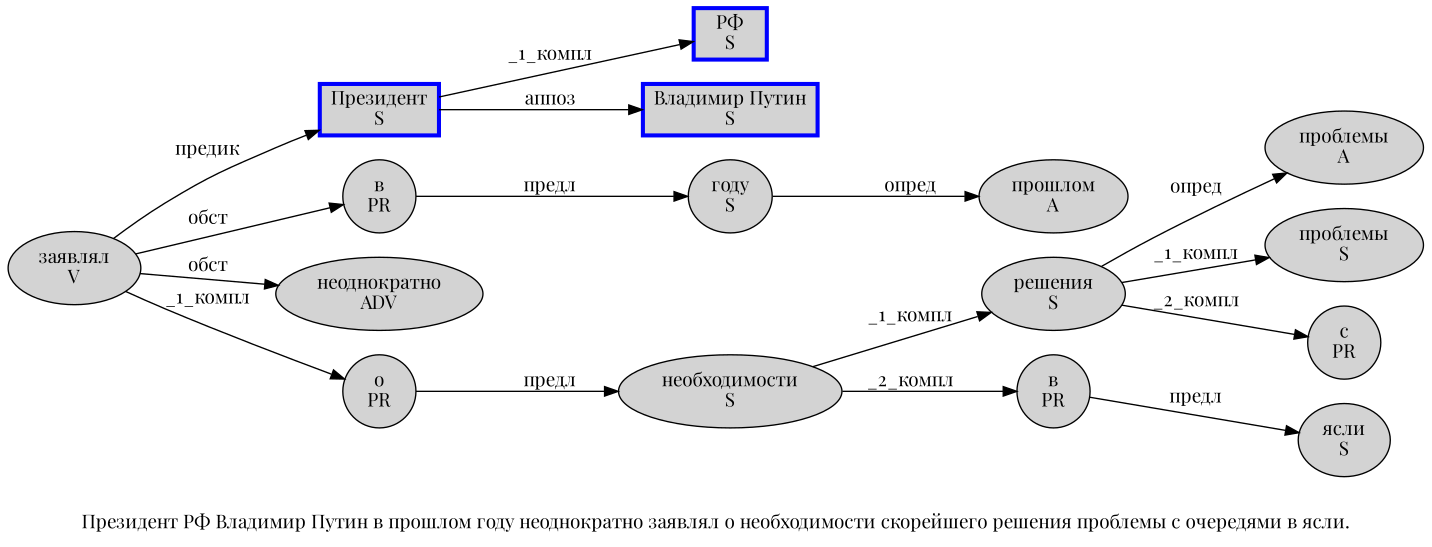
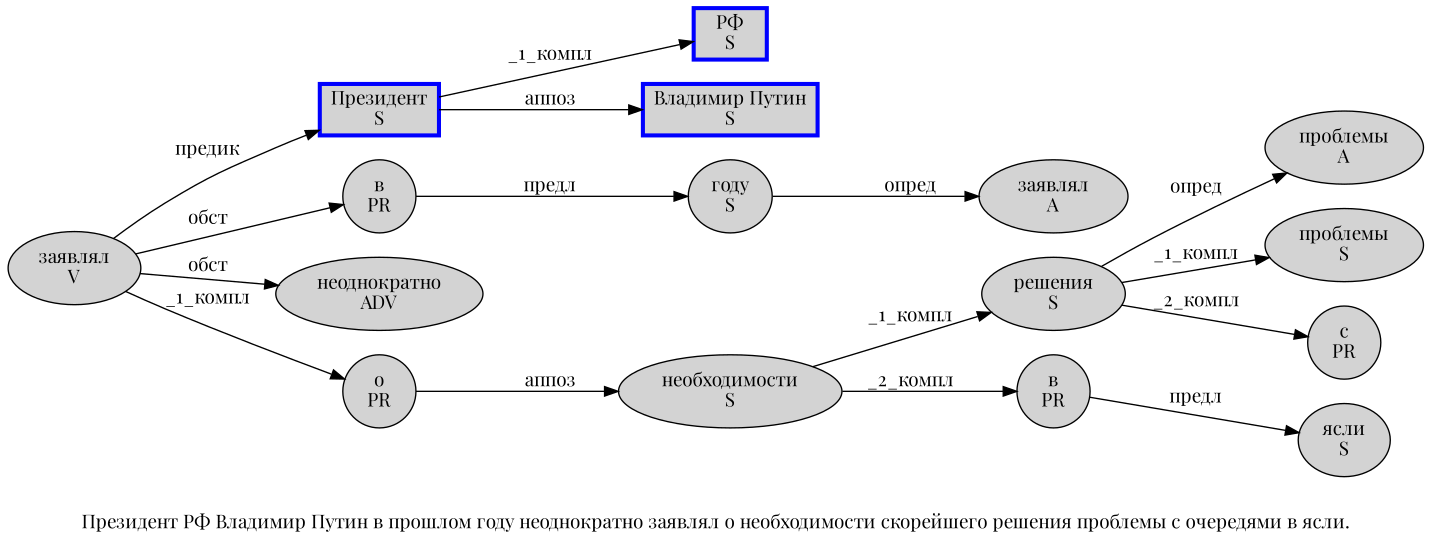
node "прошлом A": label "прошлом A" -> "заявлял A"
edge "о PR" -> "необходимости S": label "предл" -> "аппоз"
